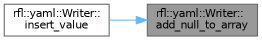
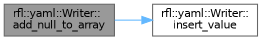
edge "rfl::yaml::Writer:: insert_value" -> "rfl::yaml::Writer:: add_null_to_array": reversed
